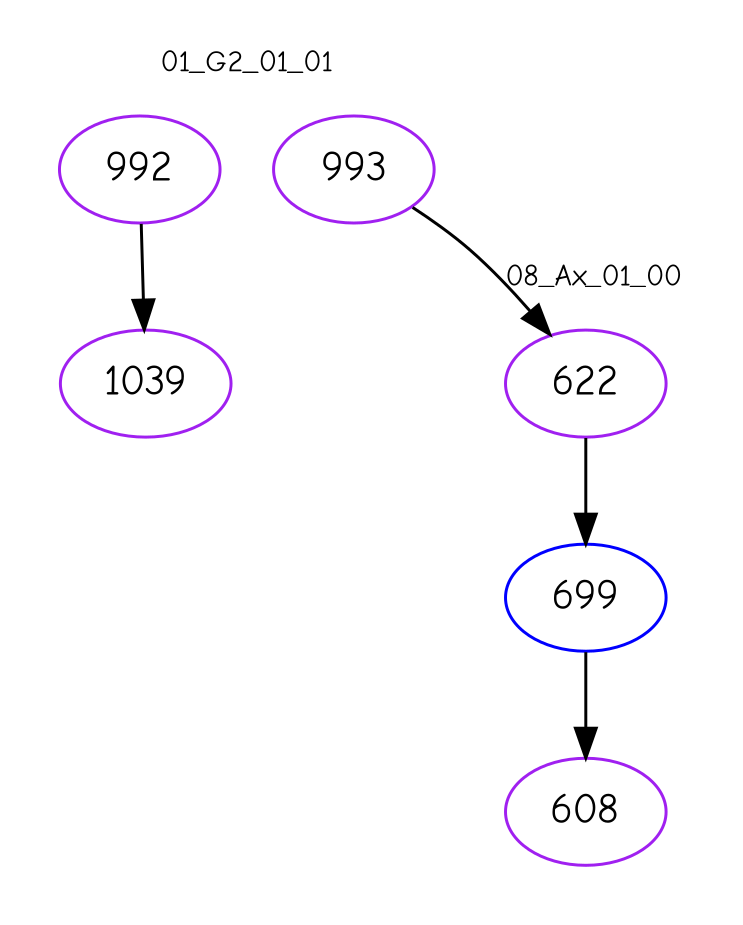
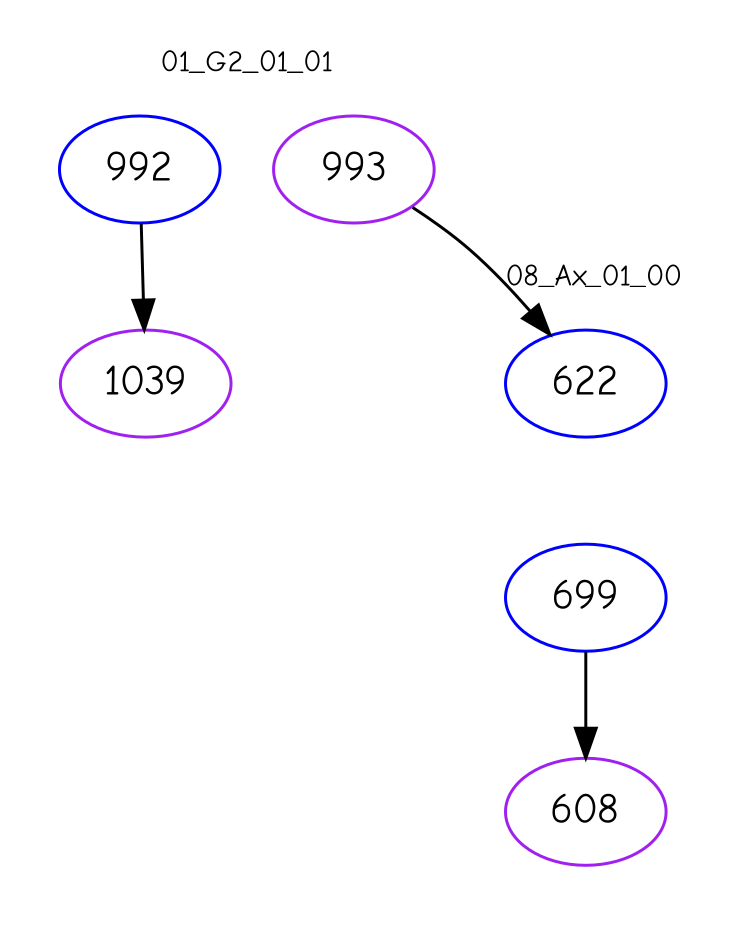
node "992": color purple -> blue
node "622": color purple -> blue
edge "622" -> "699": removed
